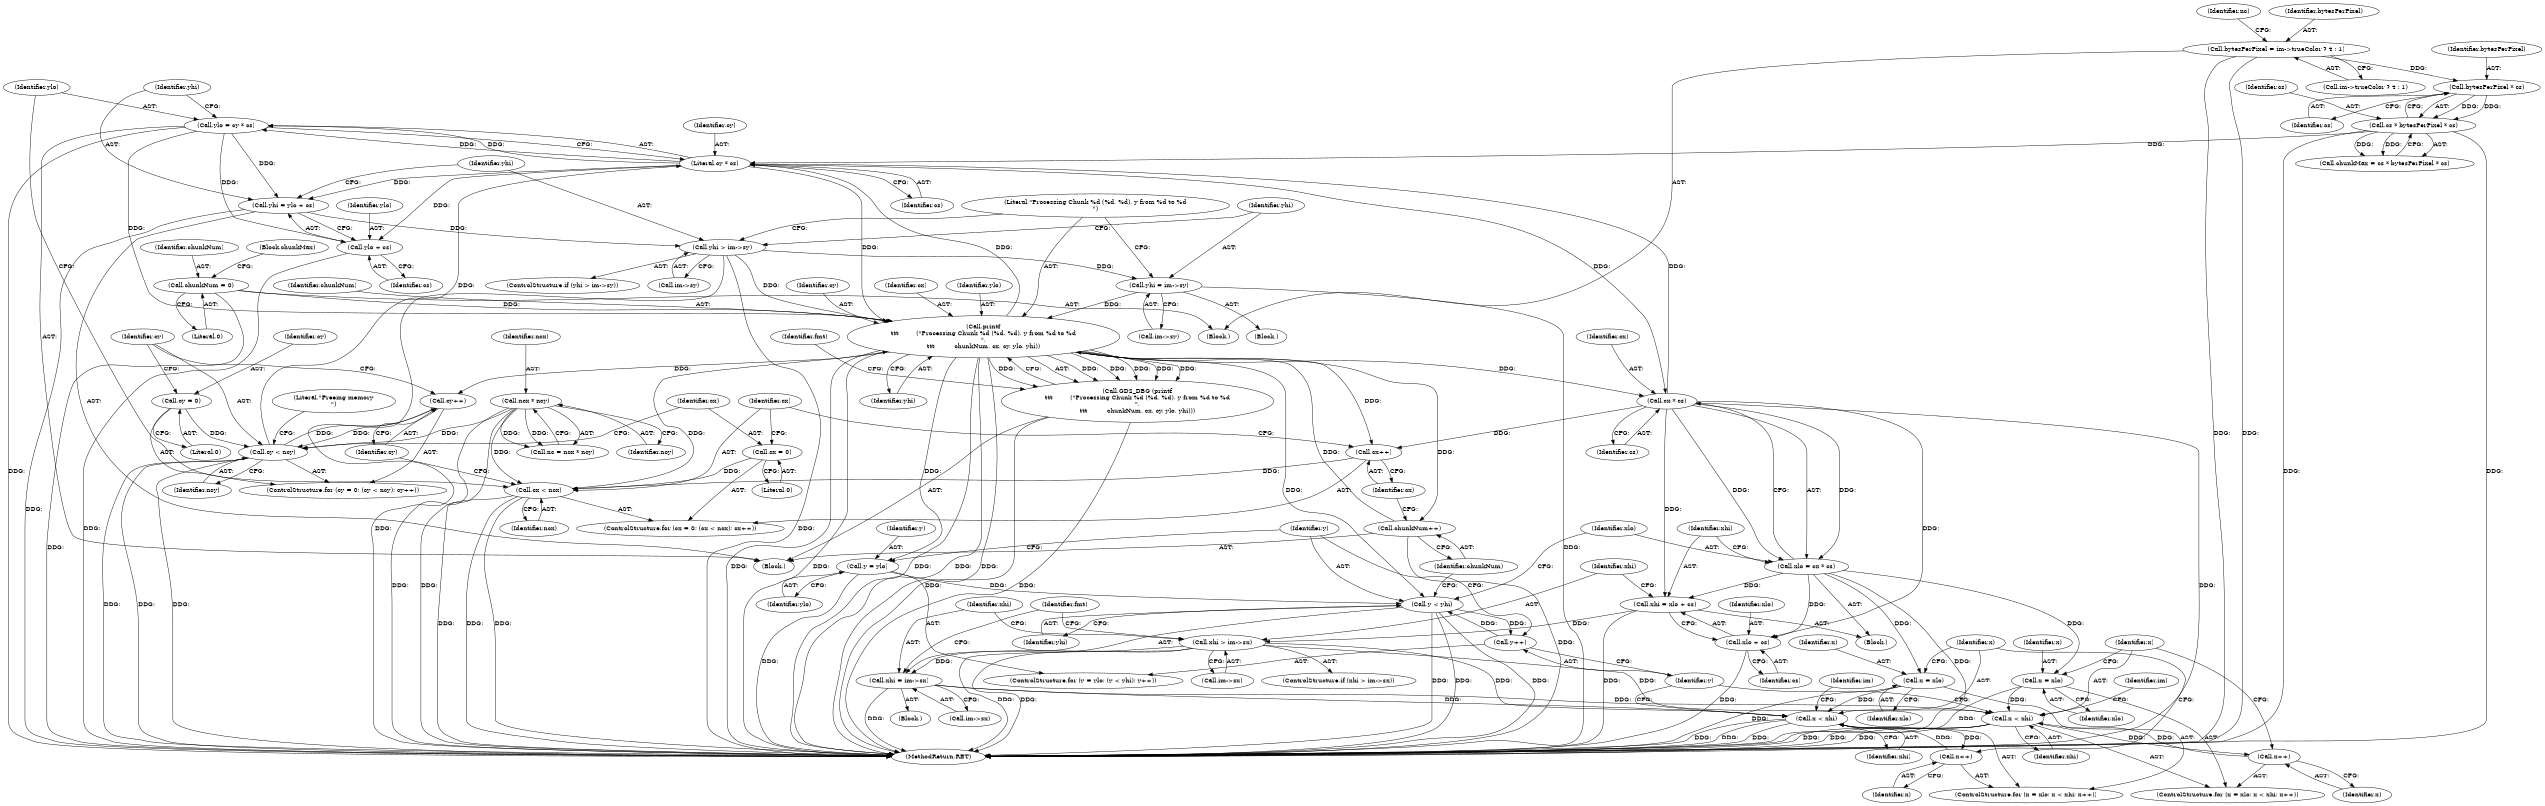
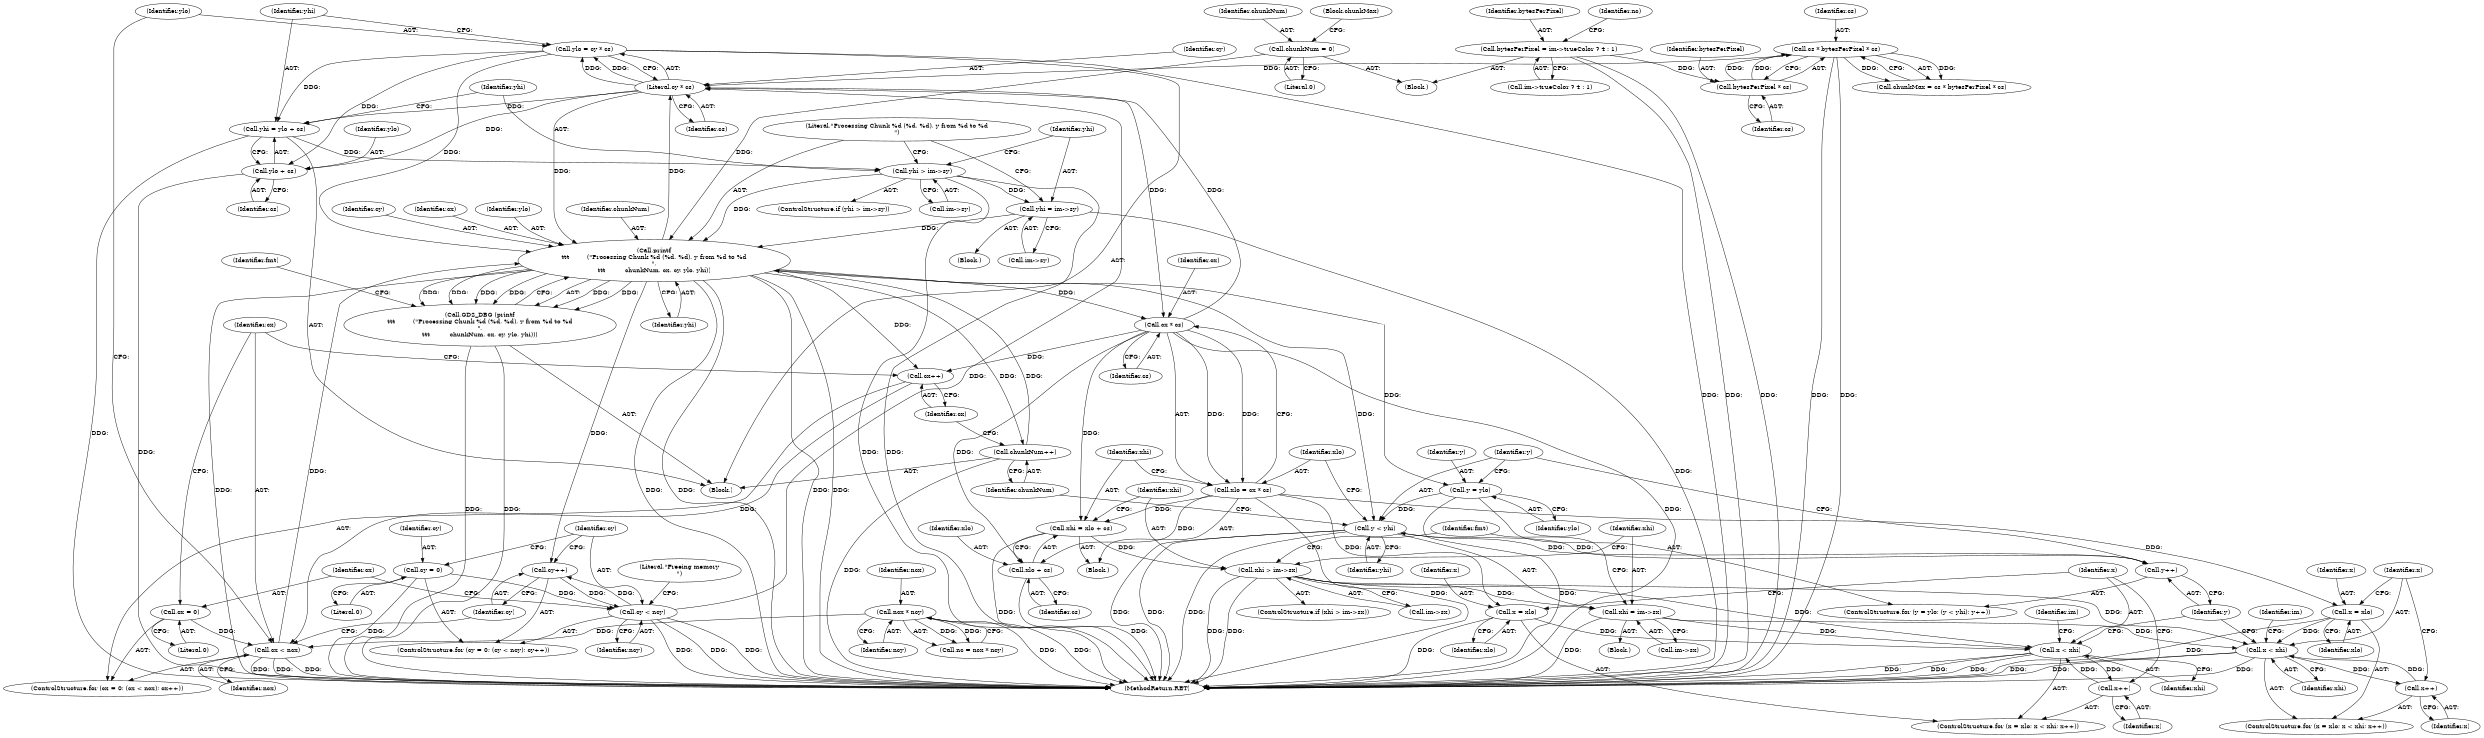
edge "(Call,ncx * ncy)" -> "(Call,cy < ncy)": removed, label "DDG:"
edge "(Call,chunkNum = 0)" -> "(MethodReturn,RET)": now "(Call,cy = 0)" -> "(MethodReturn,RET)"
